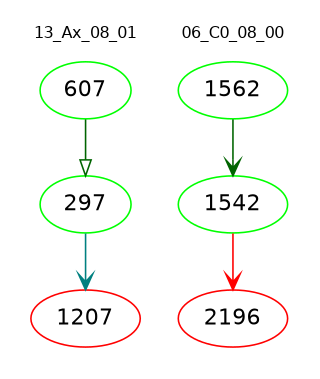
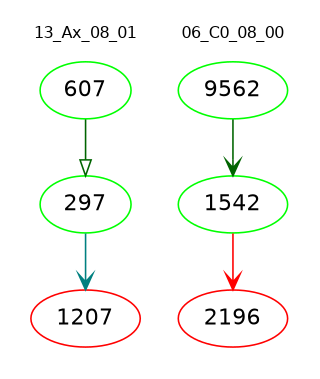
node "1562": label "1562" -> "9562"
